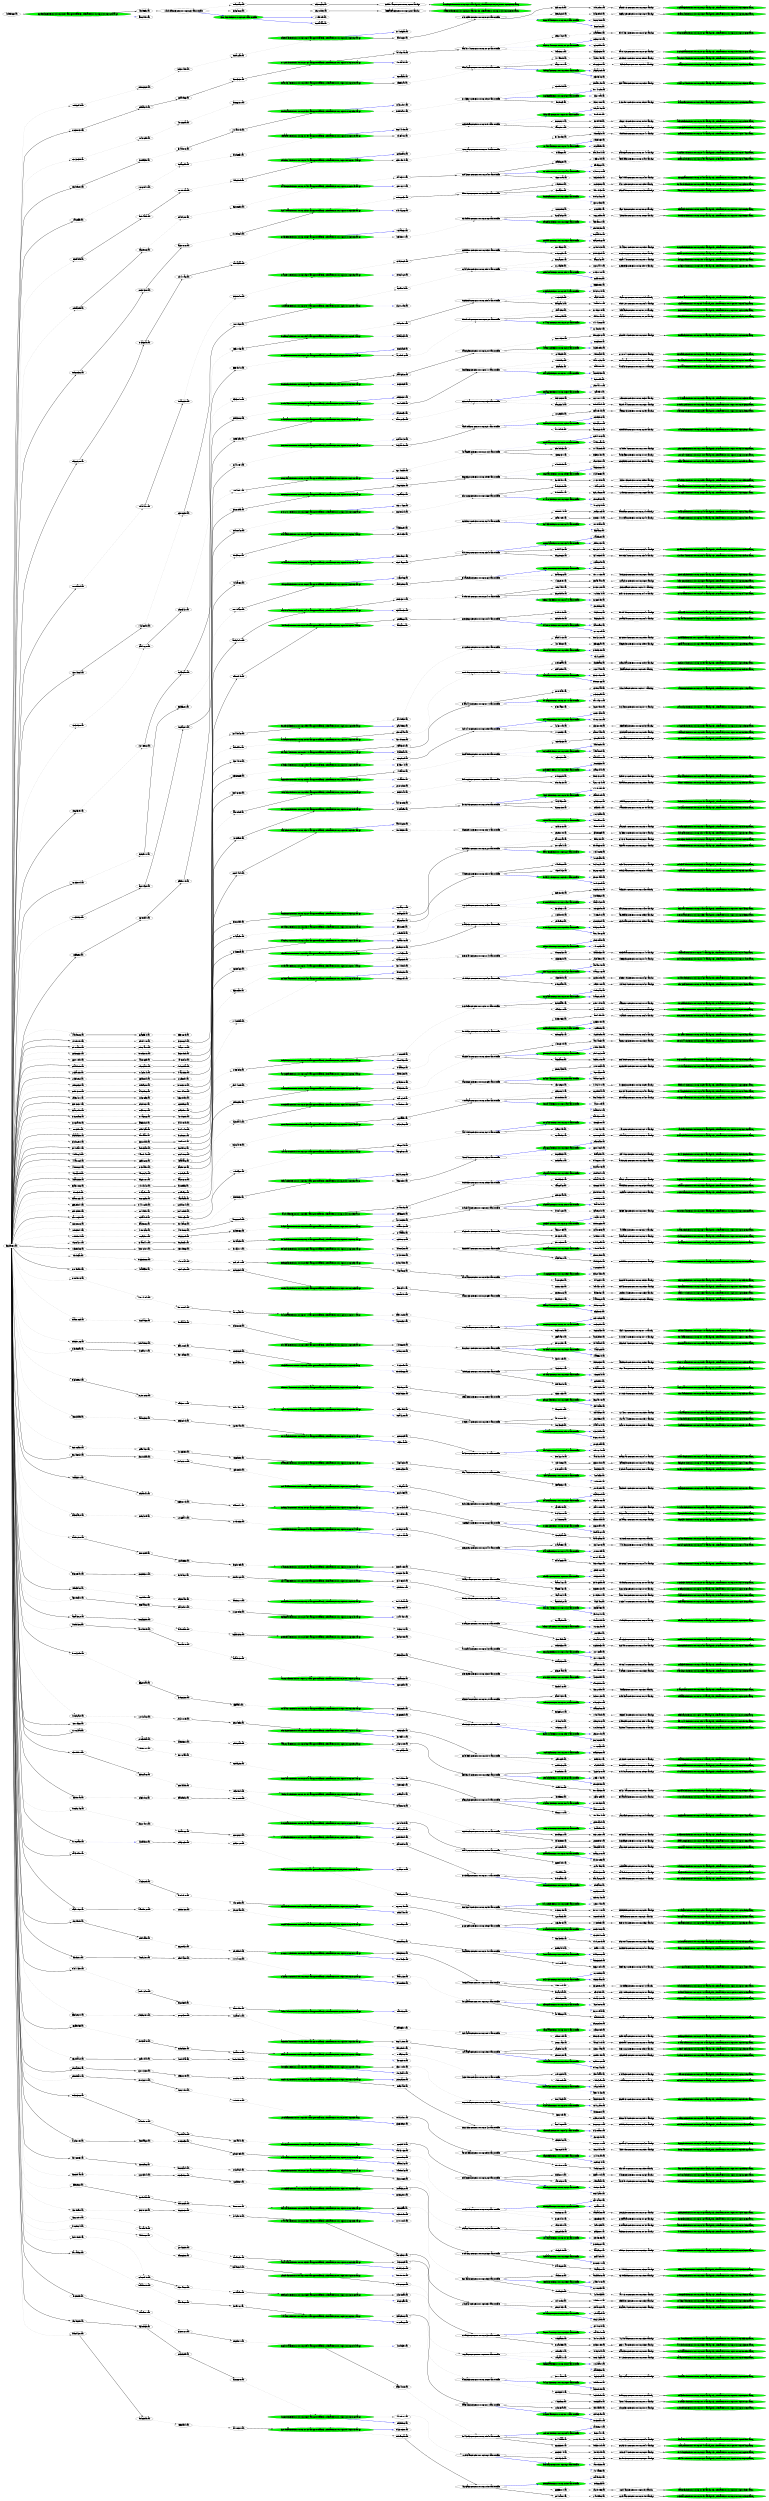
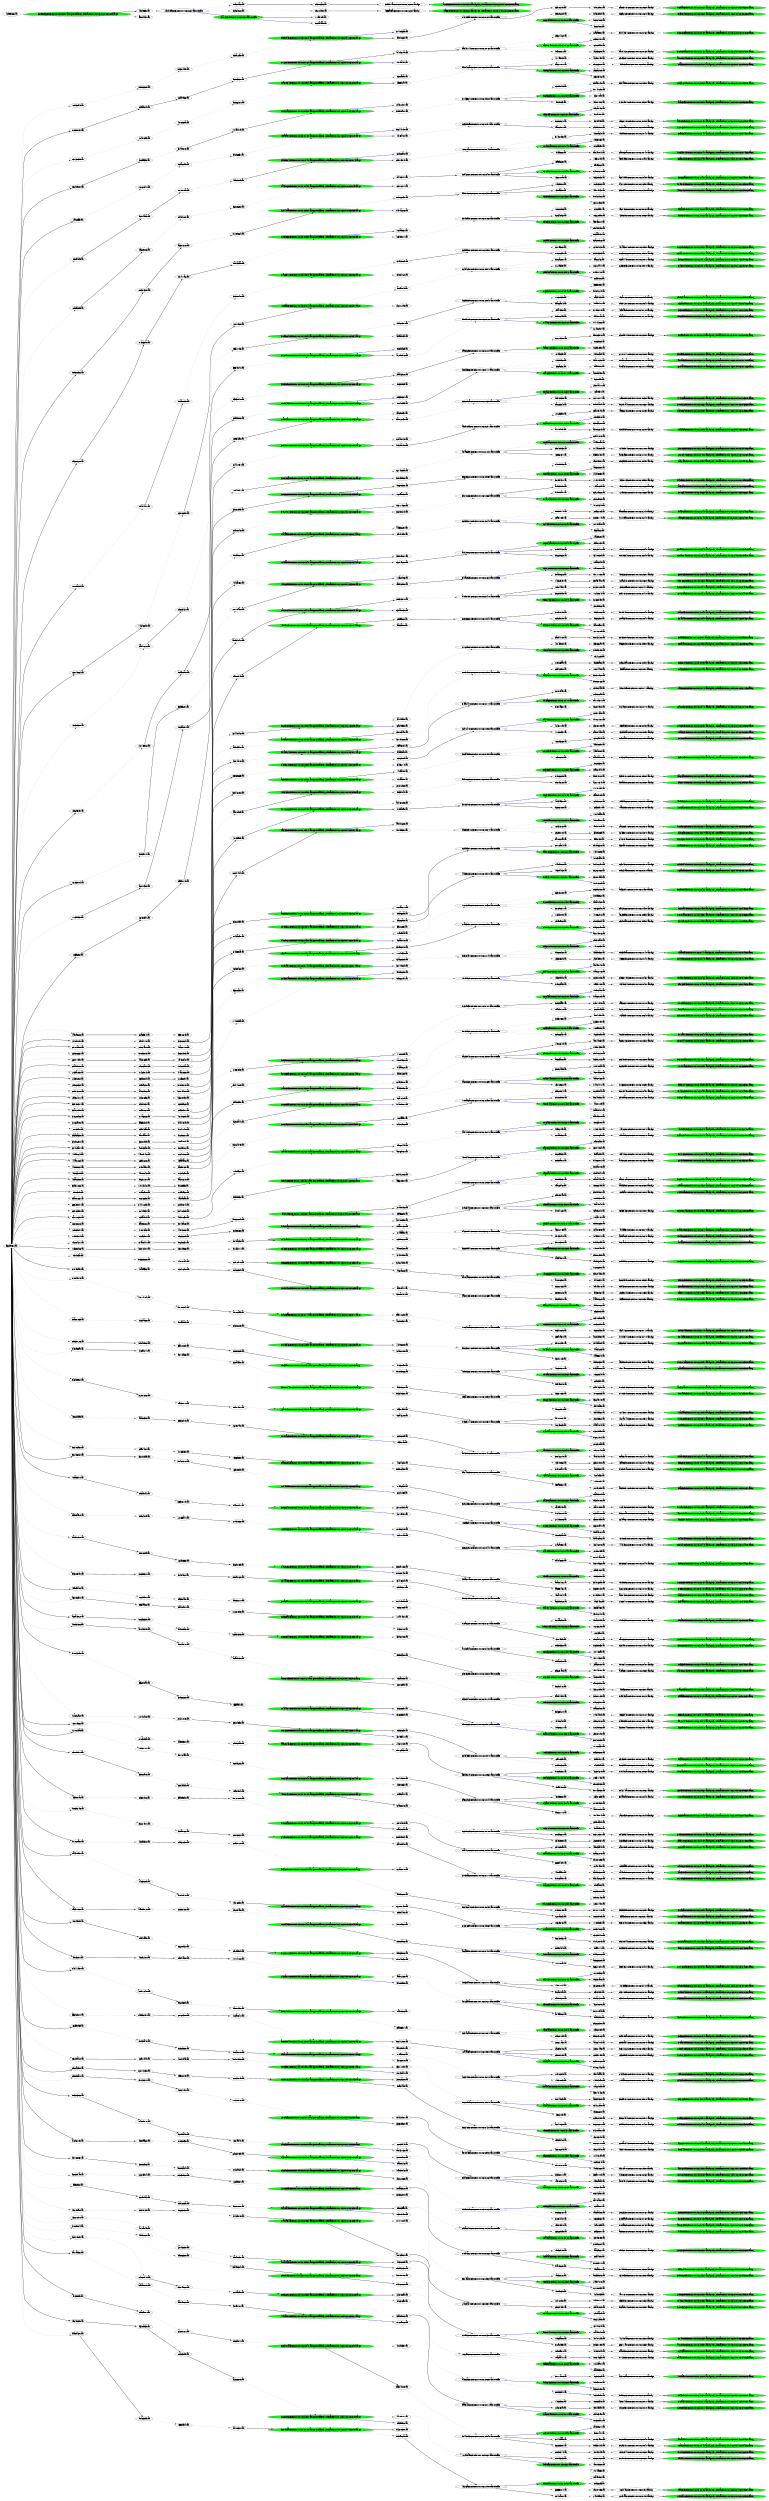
edge "a0bf2fce-val-" -> "f73d0b1a-coerce-n100.r06.s081.Main.fq2": color black -> blue
edge "98846c04-coerce-n100.r06.s025.Main.out_file" -> "94722989-exec-n100.r06.s025.Main.out_file": removed
